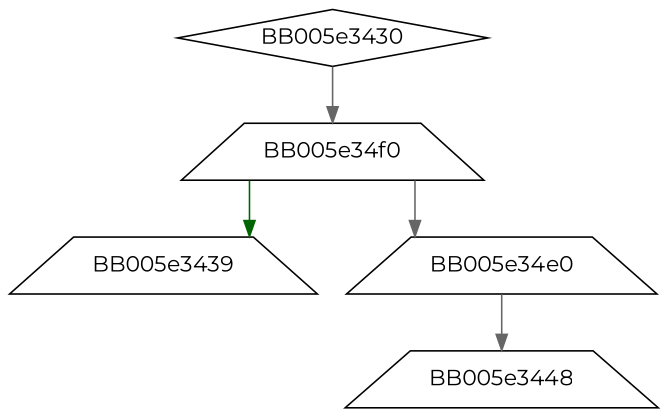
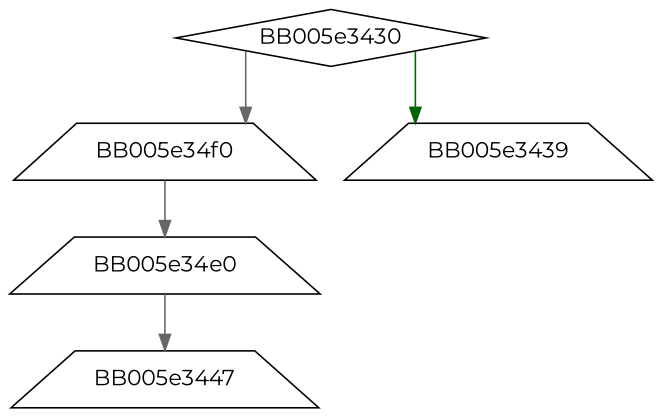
edge "BB005e34f0" -> "BB005e3439": now "BB005e3430" -> "BB005e3439"
node "BB005e3448": label "BB005e3448" -> "BB005e3447"
